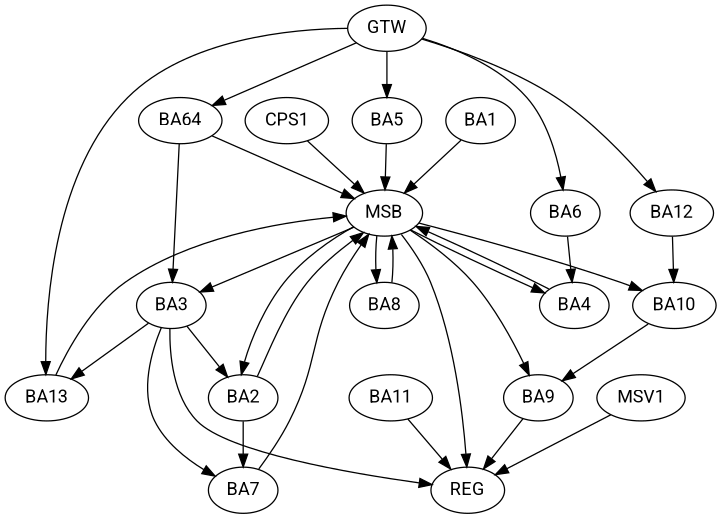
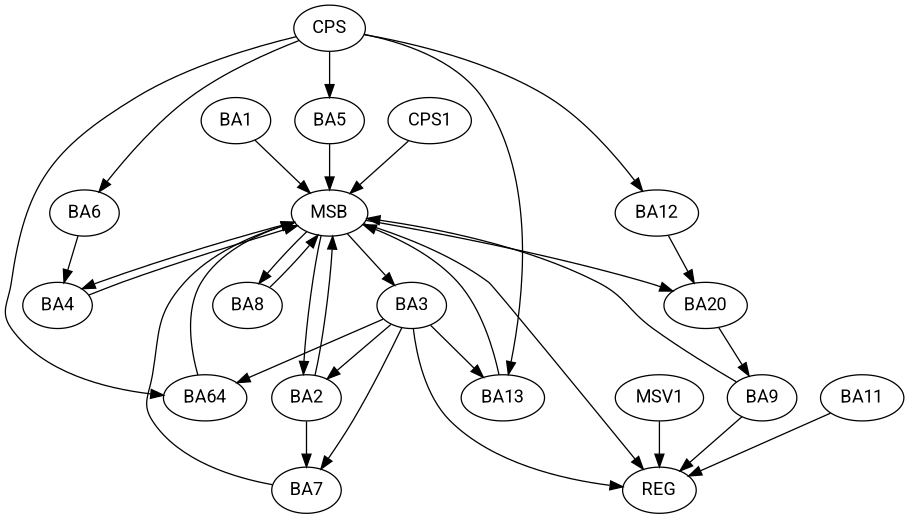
node "GTW": label "GTW" -> "CPS"
edge "BA64" -> "BA3": reversed
edge "MSB" -> "BA9": reversed
node "BA10": label "BA10" -> "BA20"
